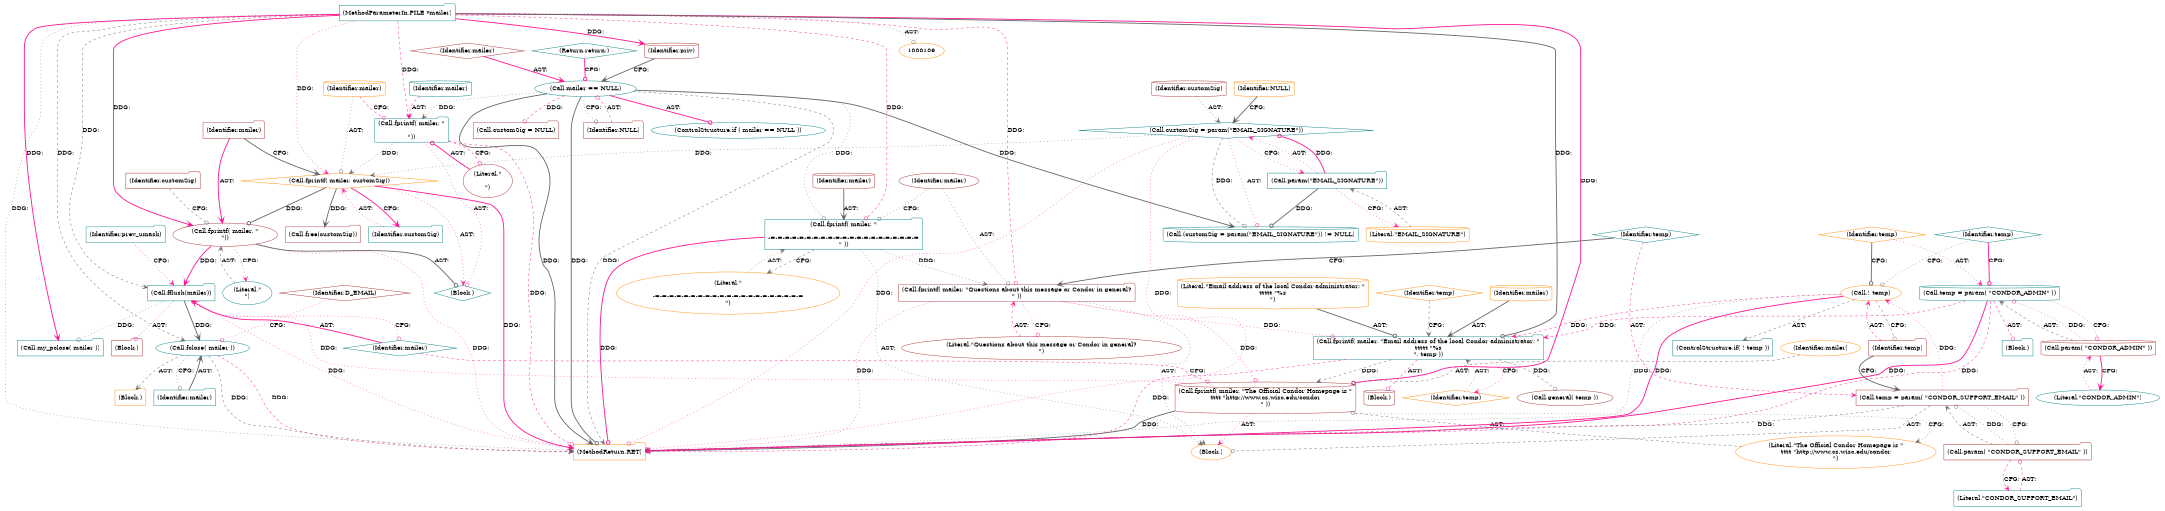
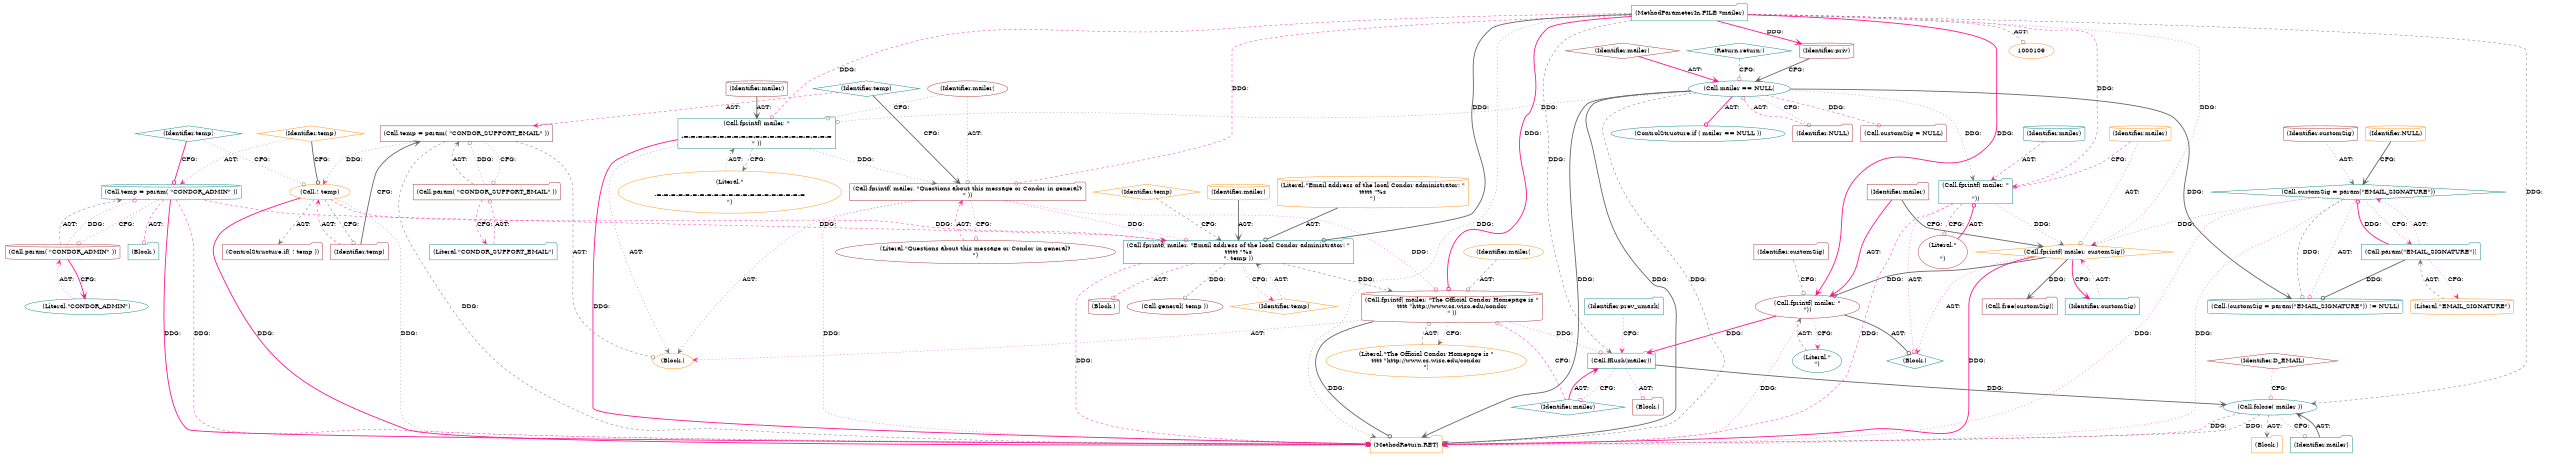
edge "(MethodParameterIn,FILE *mailer)" -> "1000109": style dotted -> dashed
edge "(Return,return;)" -> "(Call,mailer == NULL)": style bold -> dashed
node "(Call,my_pclose( mailer ))": removed
node "(ControlStructure,if( ! temp ))": color teal -> brown
edge "(Call,fflush(mailer))" -> "(MethodReturn,RET)": removed, label "DDG:"
